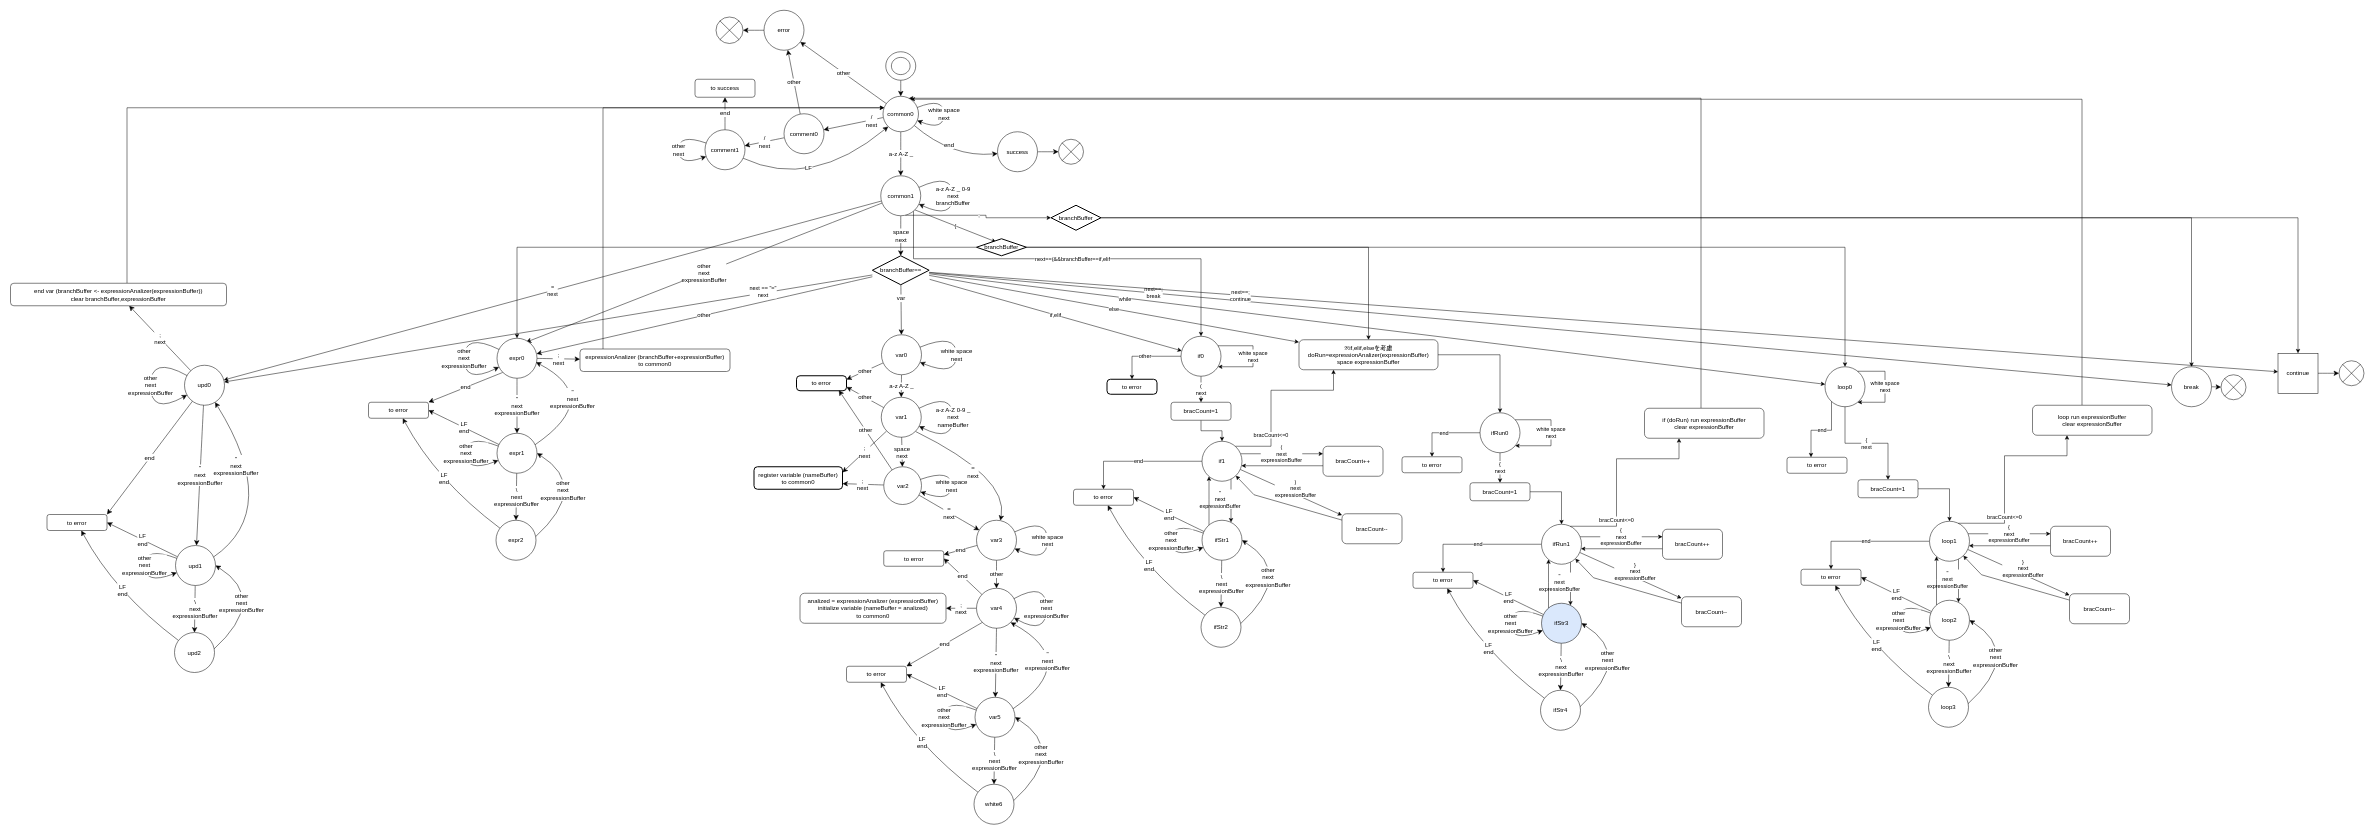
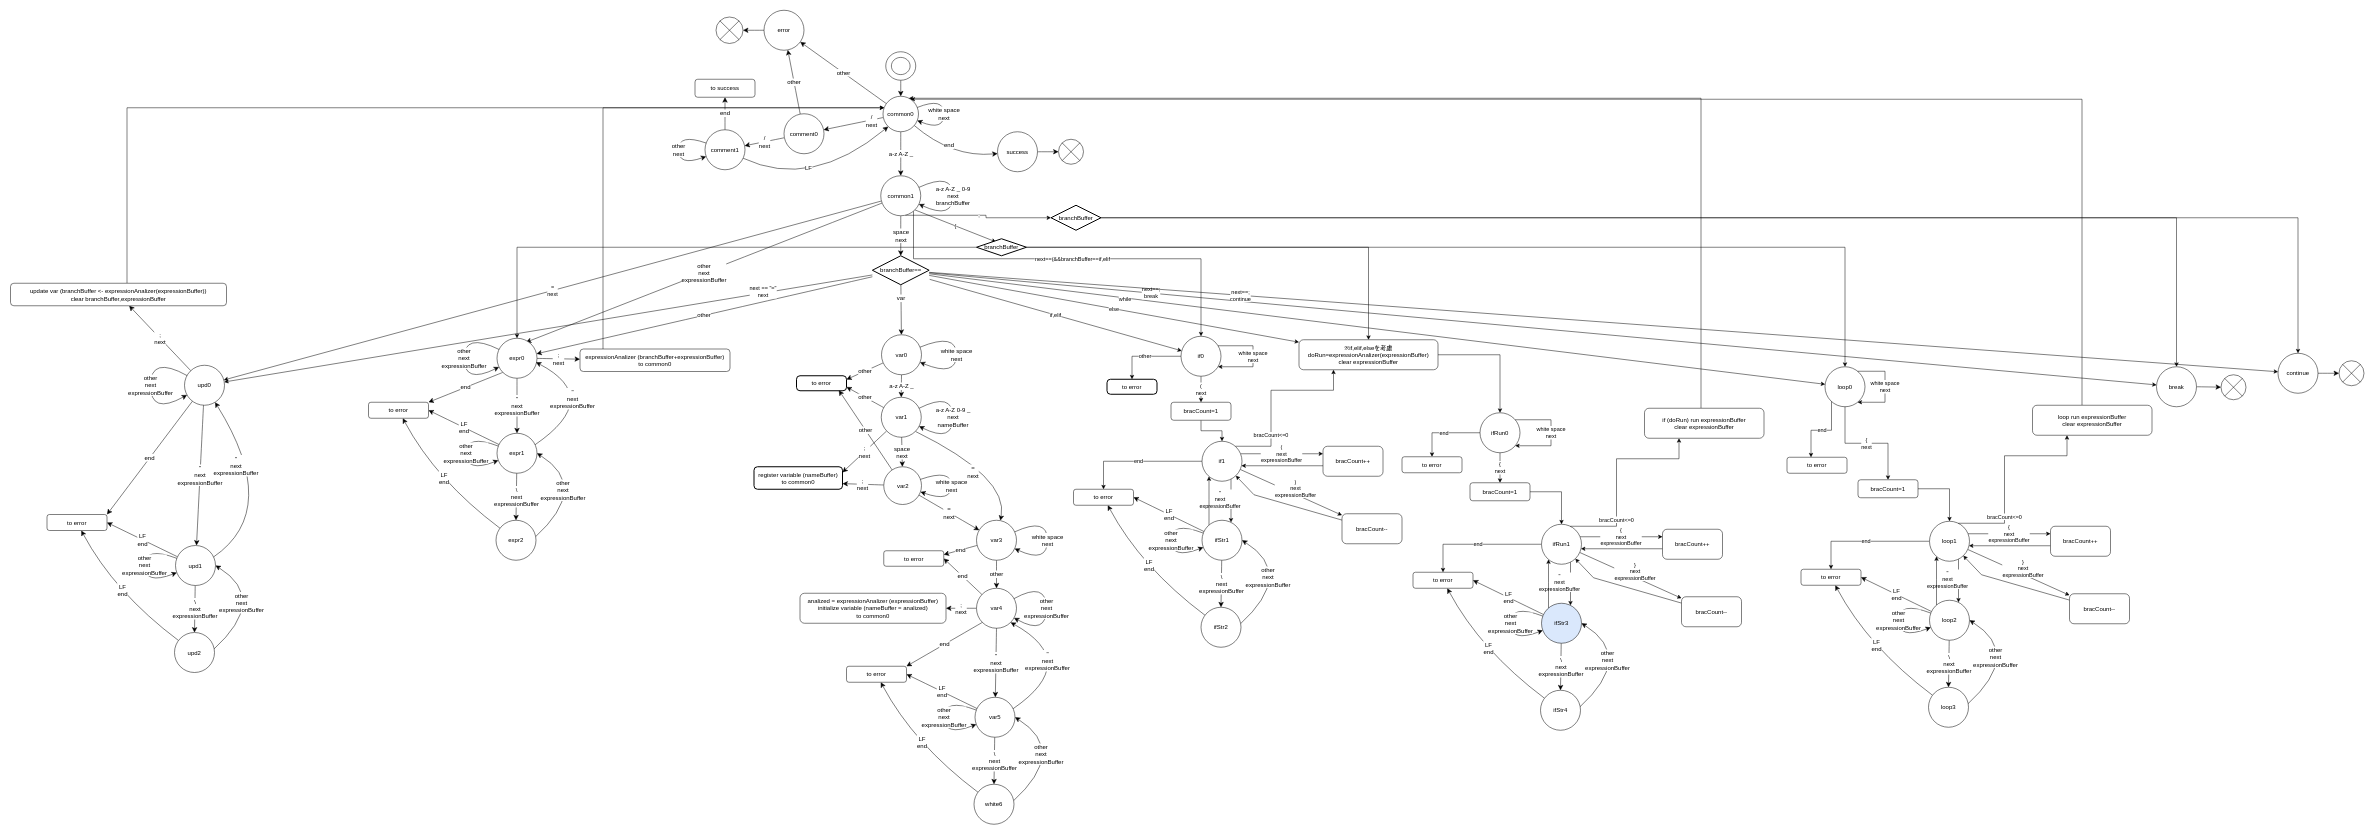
node "end var (branchBuffer <- expressionAnalizer(expressionBuffer)) clear branchBuffer,expressionBuffer": label "end var (branchBuffer <- expressionAnalizer(expressionBuffer)) clear branchBuffer,expressionBuffer" -> "update var (branchBuffer <- expressionAnalizer(expressionBuffer)) clear branchBuffer,expressionBuffer"
node "※if,elif,elseを考慮 doRun=expressionAnalizer(expressionBuffer) space expressionBuffer": label "※if,elif,elseを考慮 doRun=expressionAnalizer(expressionBuffer) space expressionBuffer" -> "※if,elif,elseを考慮 doRun=expressionAnalizer(expressionBuffer) clear expressionBuffer"
node "continue": shape rectangle -> ellipse
node "break": moved (2191, 387) -> (2176, 387)
